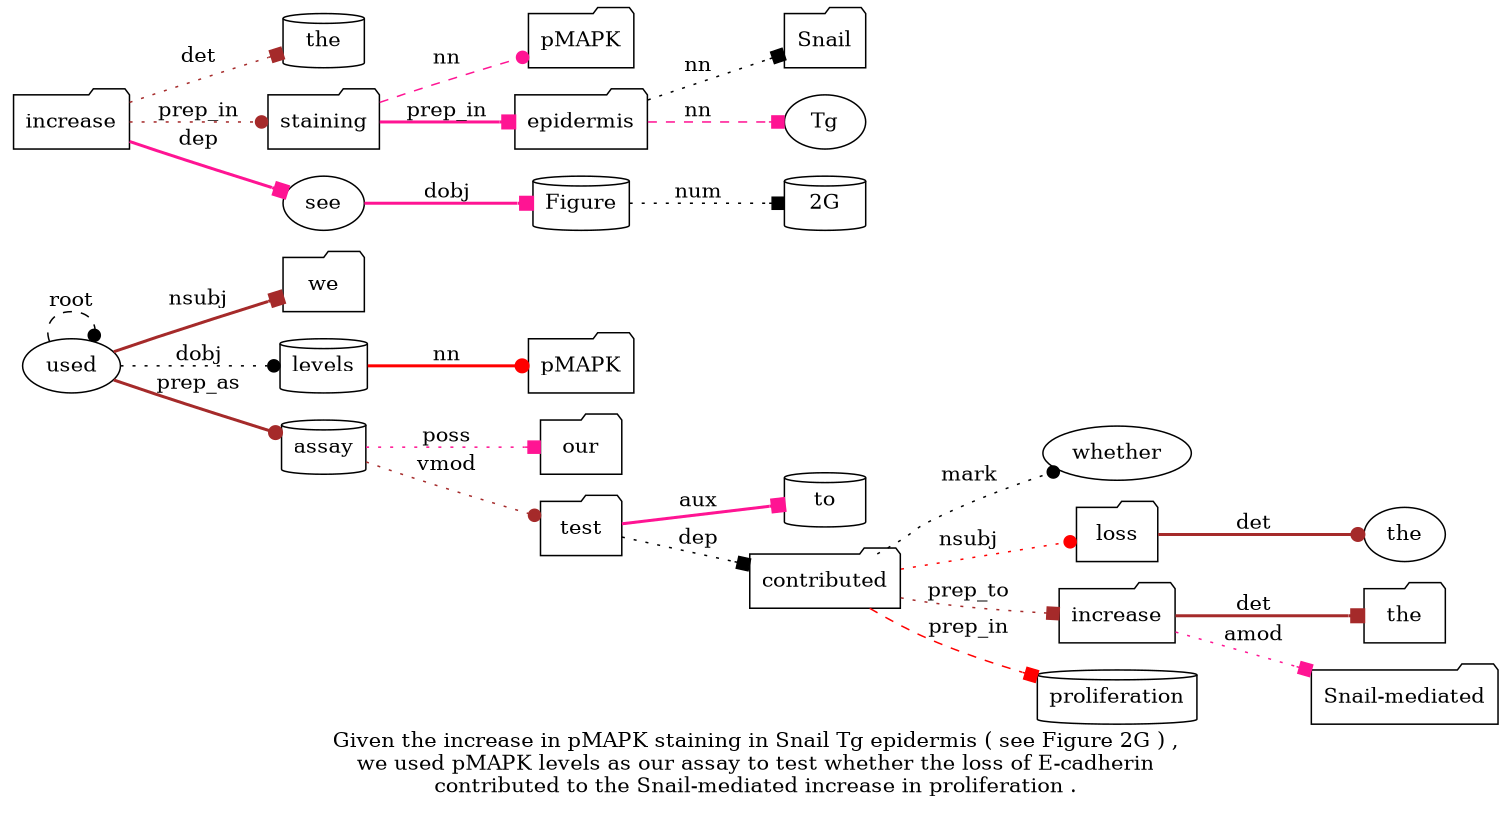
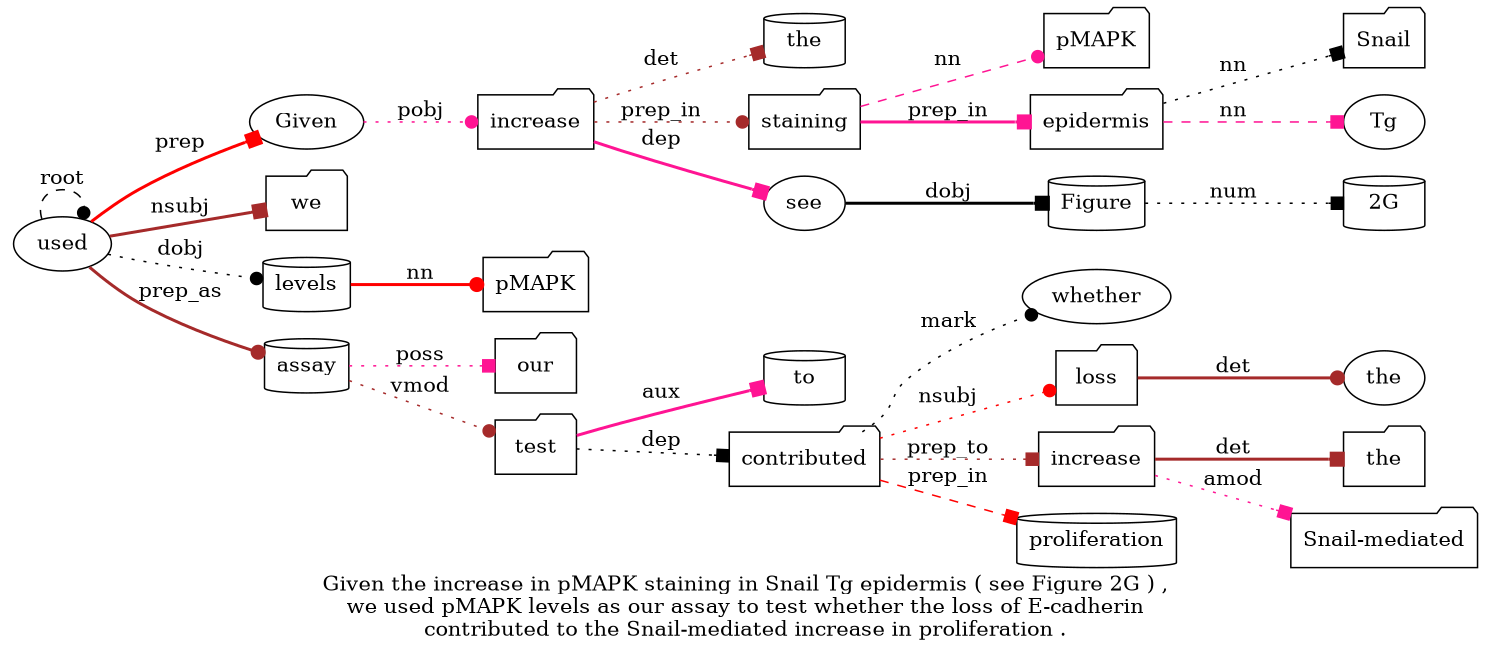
node "Given": added
edge "see" -> "Figure": color deeppink -> black
